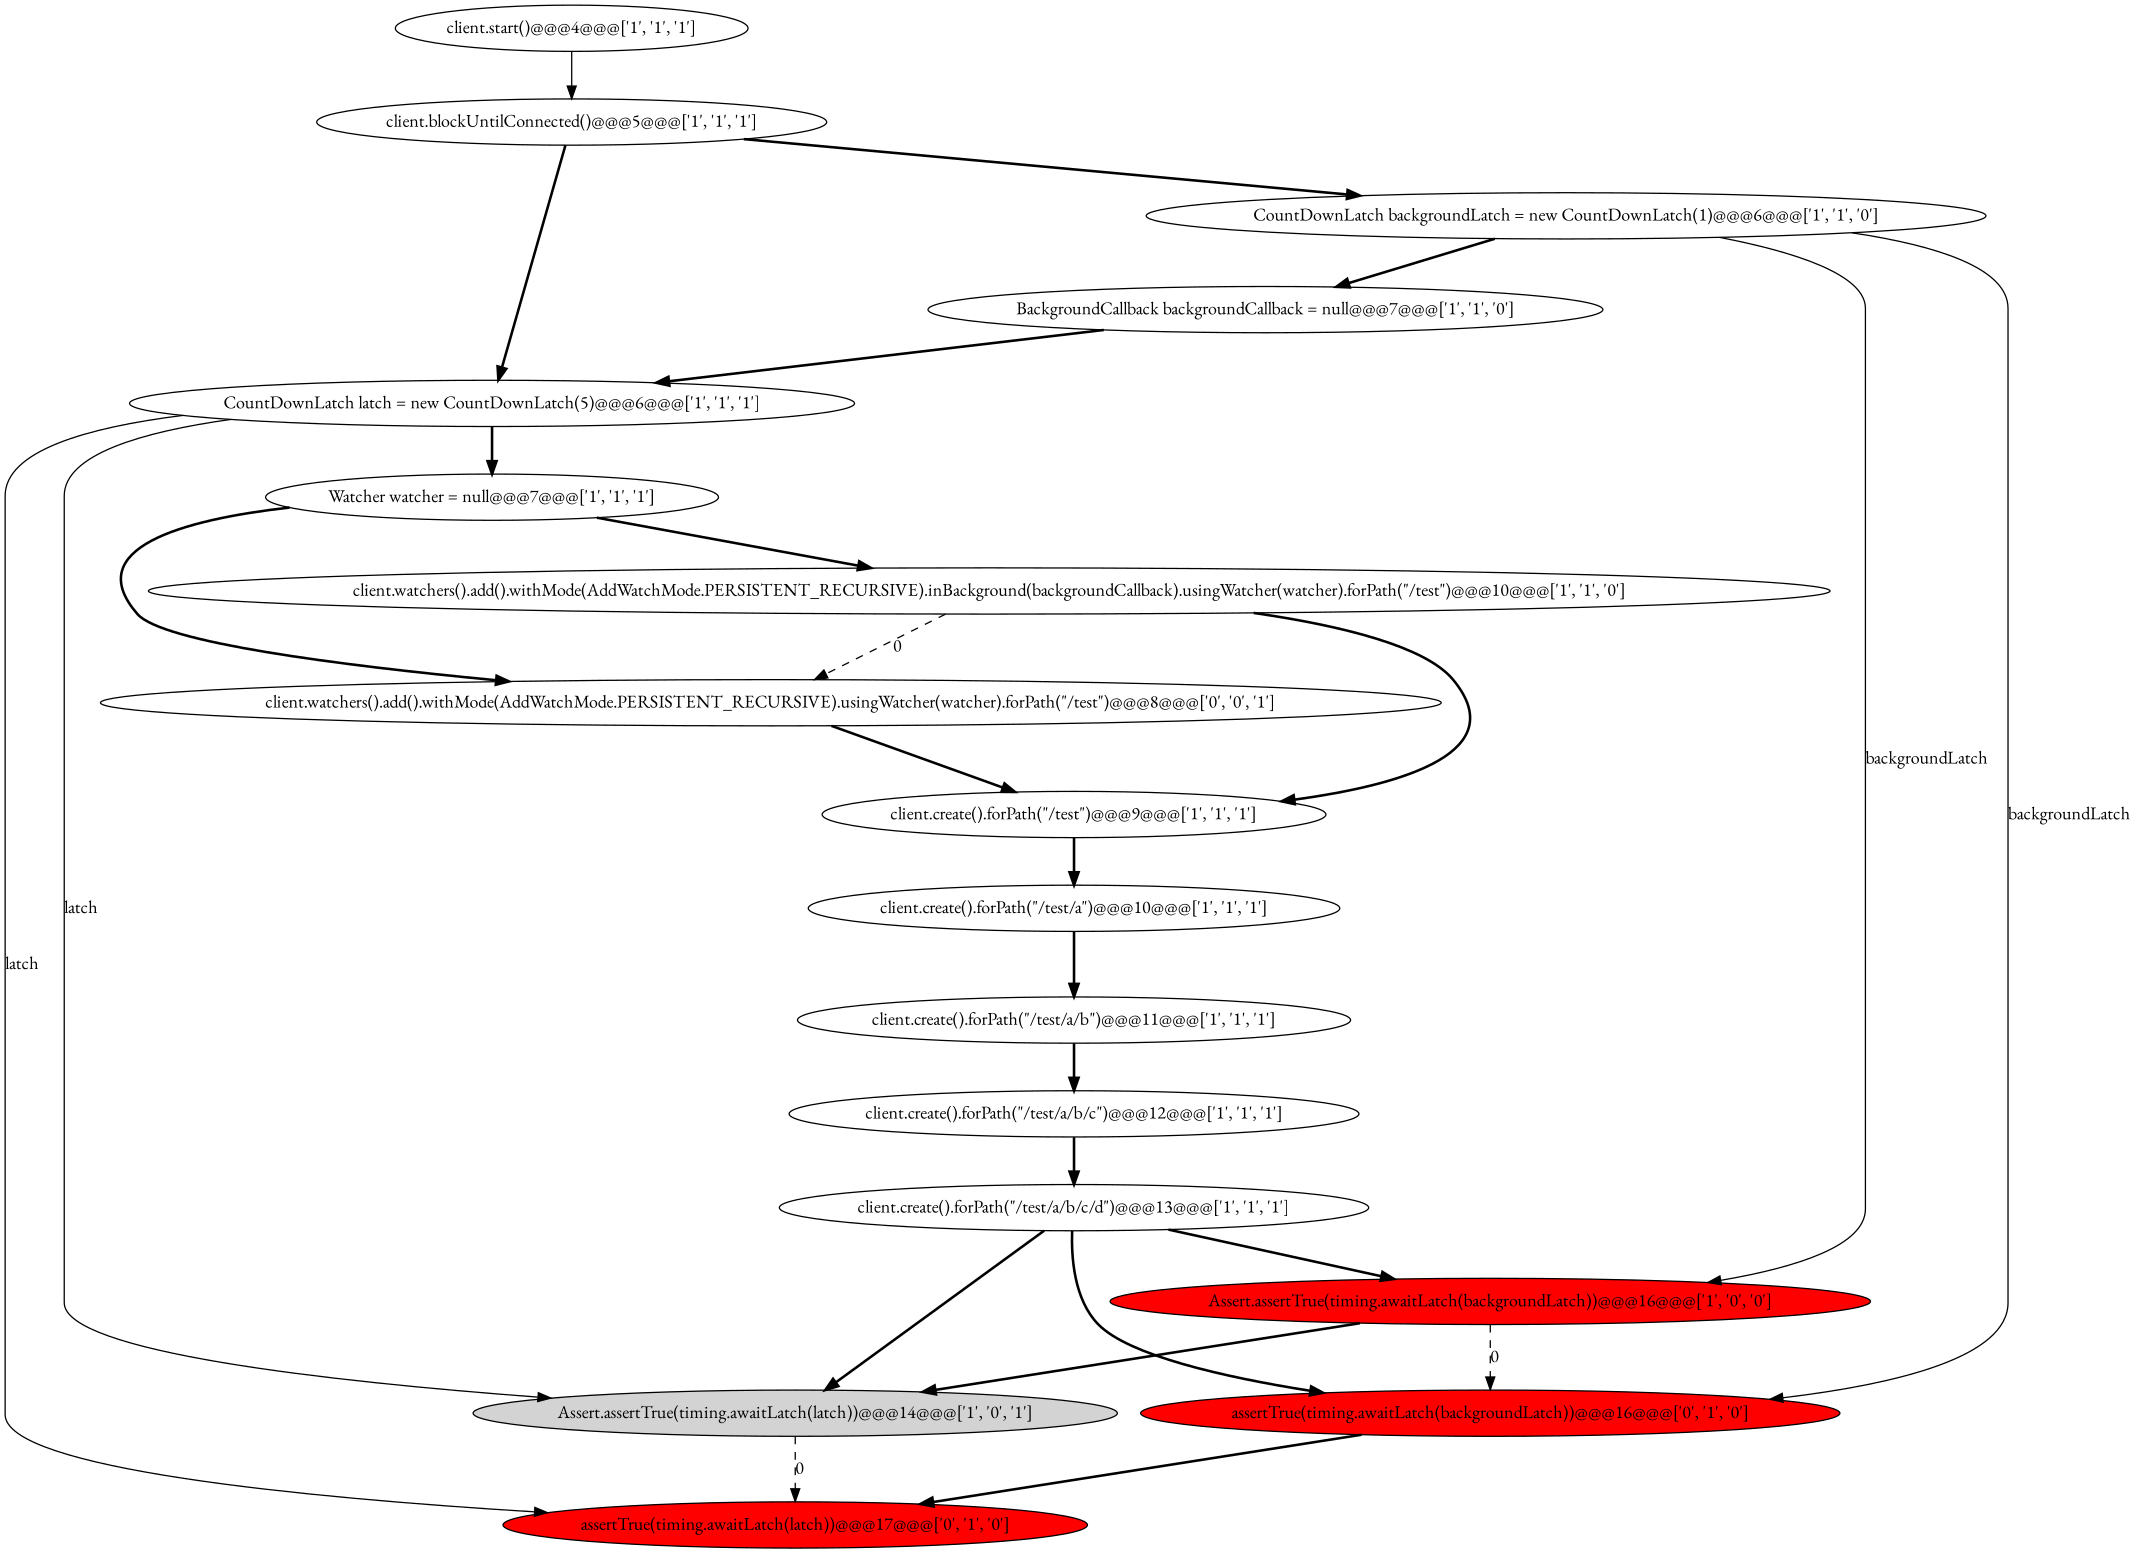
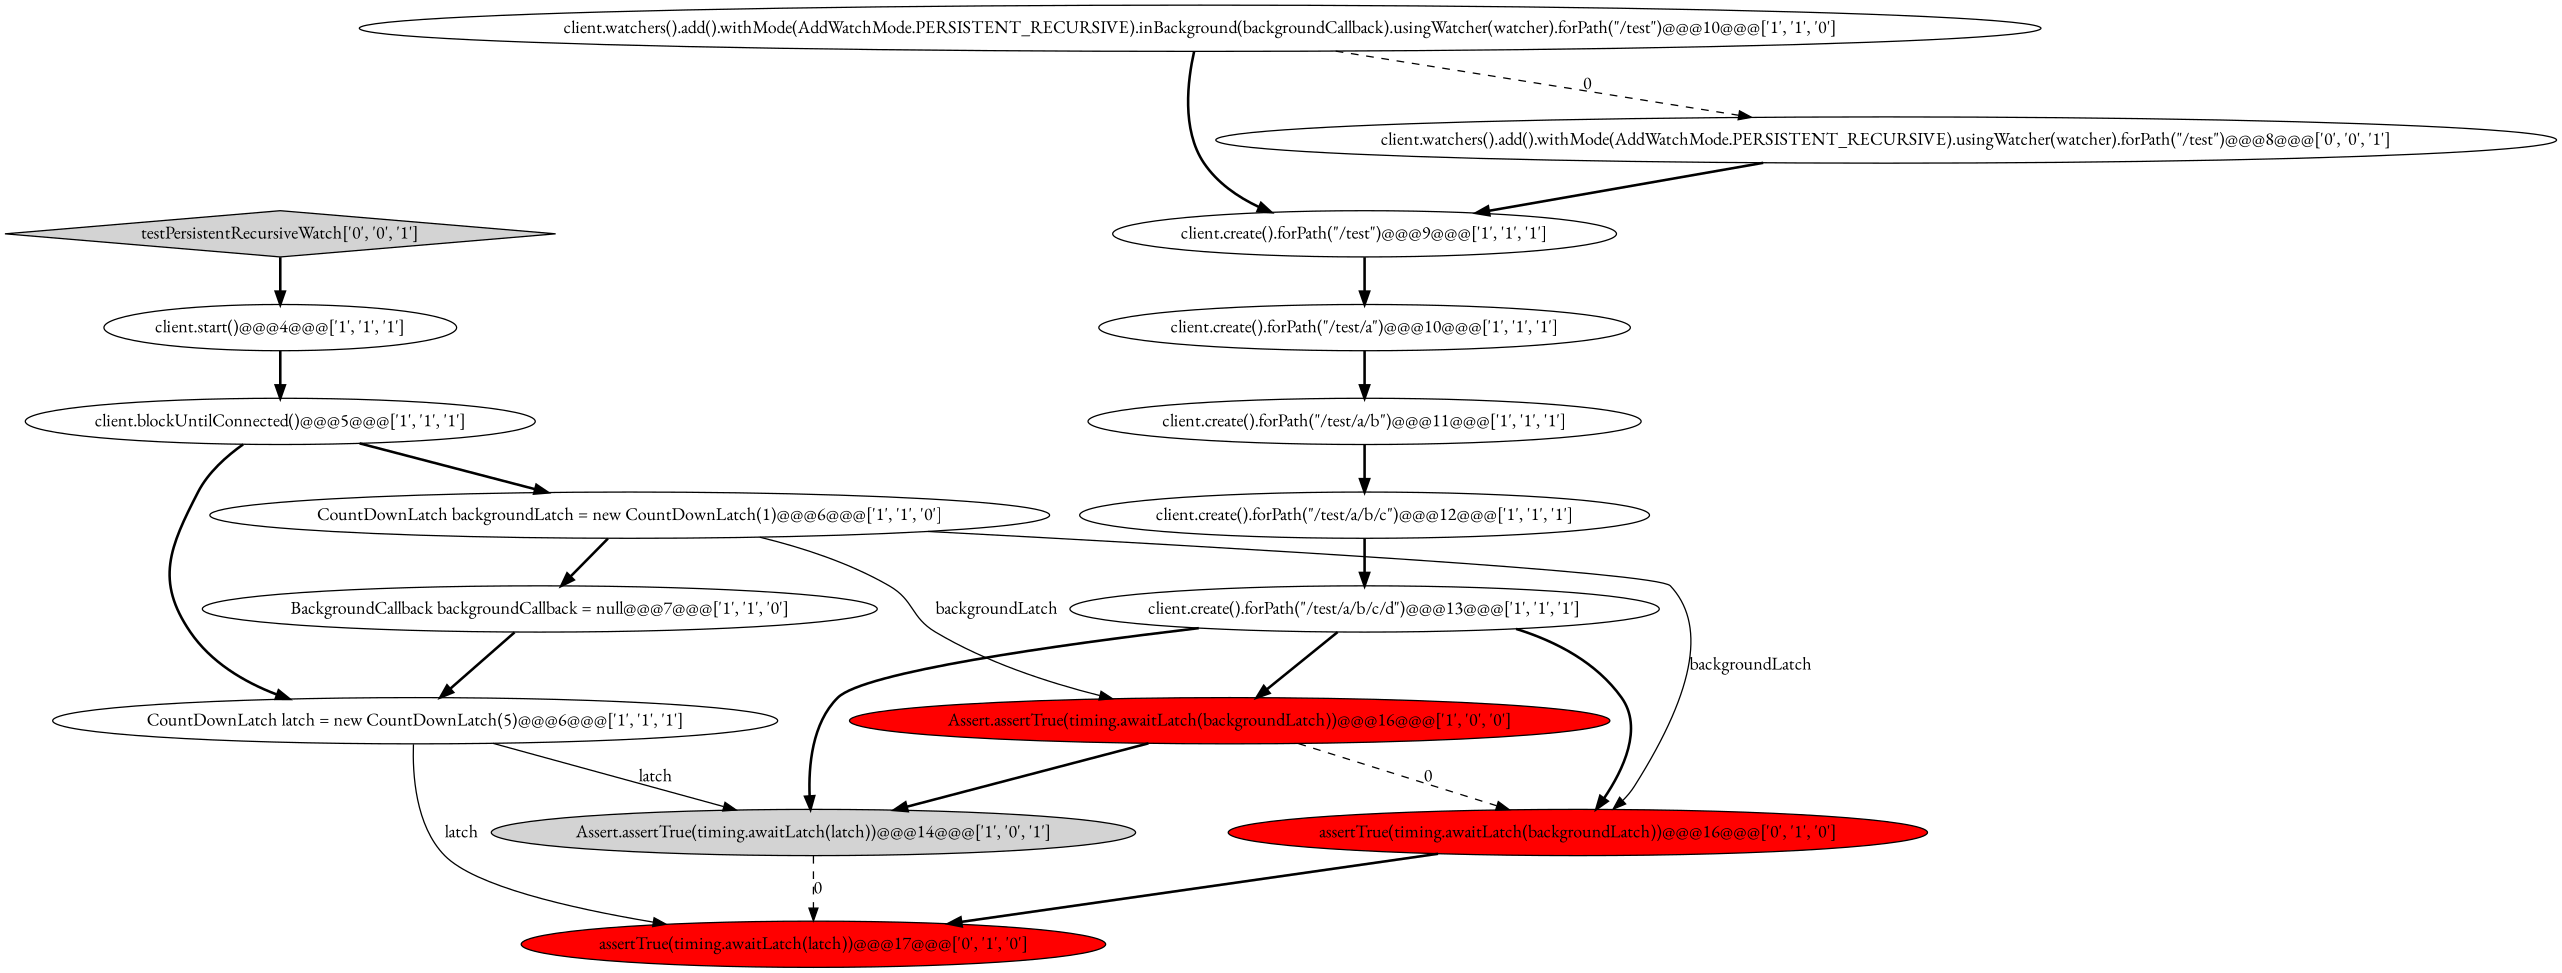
edge "client.start()@@@4@@@['1', '1', '1']" -> "client.blockUntilConnected()@@@5@@@['1', '1', '1']": style solid -> bold
node "testPersistentRecursiveWatch['0', '0', '1']": added
node "Watcher watcher = null@@@7@@@['1', '1', '1']": removed
